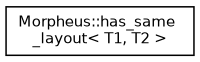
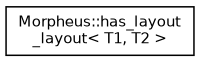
node "Morpheus::has_same _layout< T1, T2 >": label "Morpheus::has_same _layout< T1, T2 >" -> "Morpheus::has_layout _layout< T1, T2 >"
